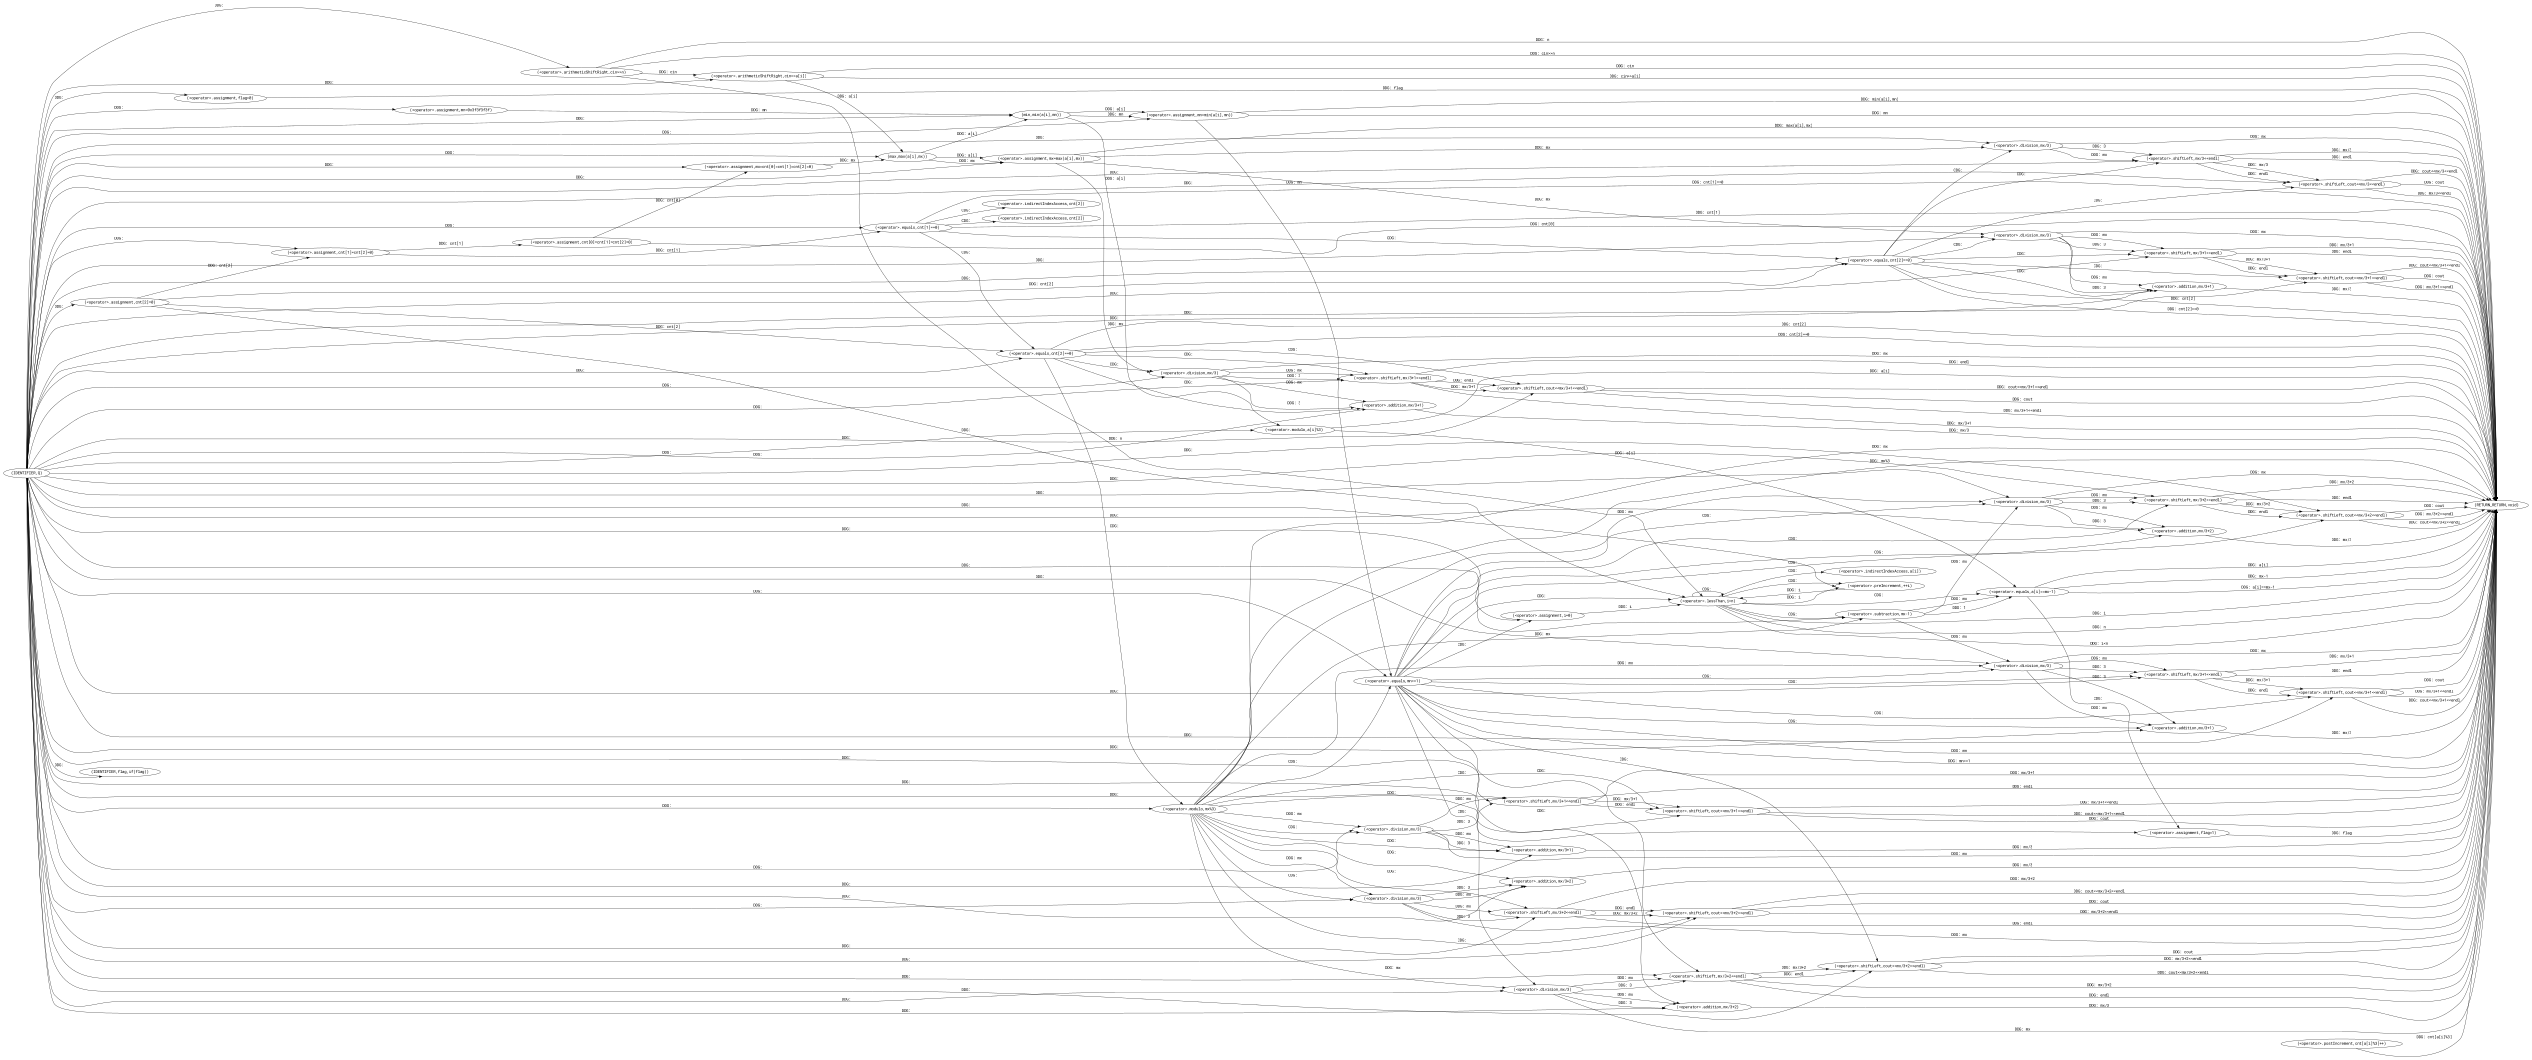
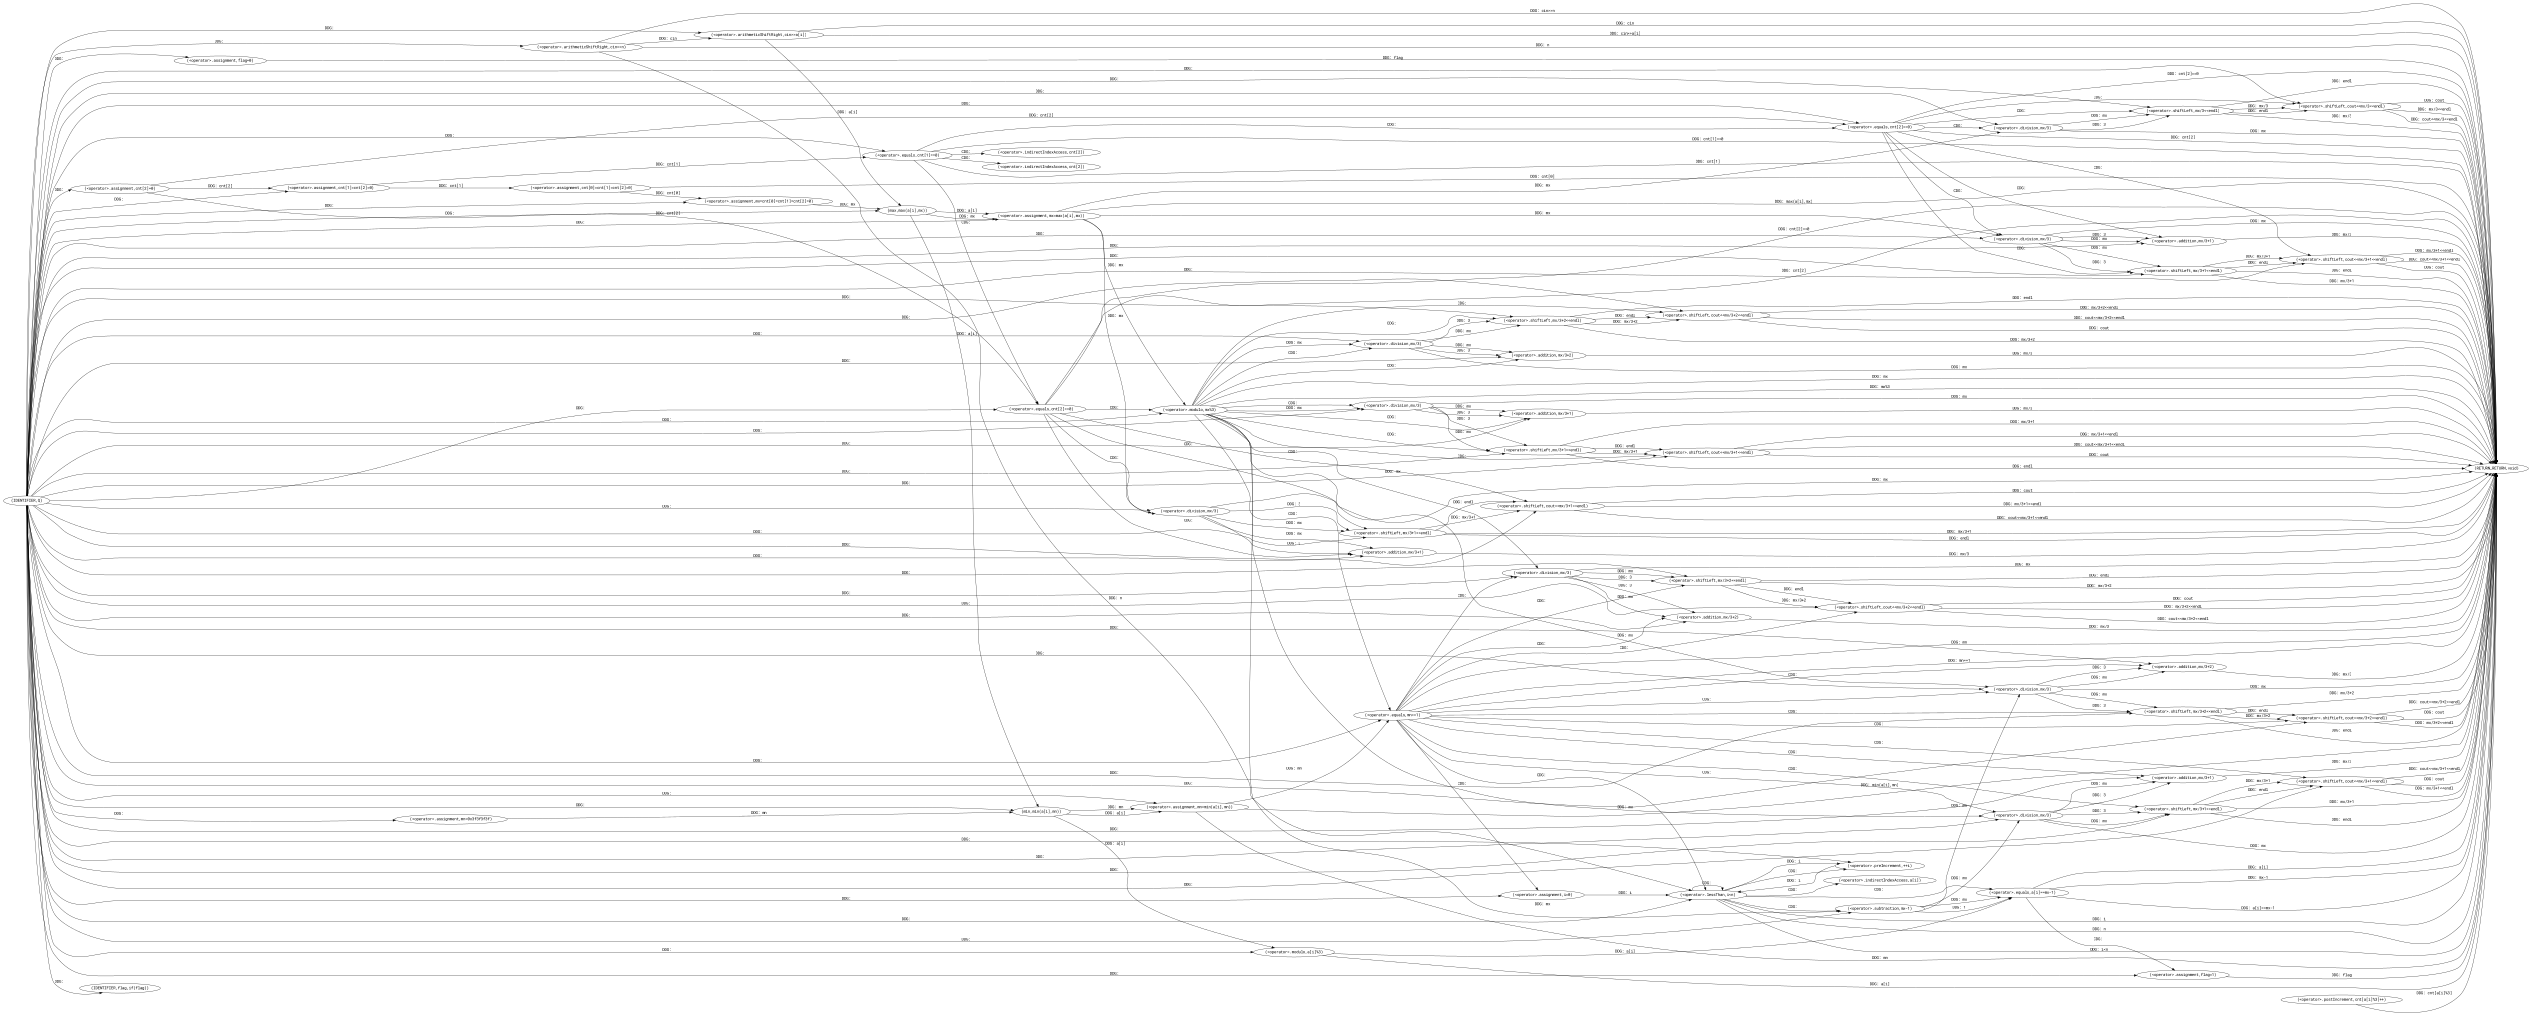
edge "(<operator>.assignment,mx=max(a[i],mx))" -> "(<operator>.modulo,mx%3)": added, label "DDG: mx"
edge "(<operator>.assignment,cnt[2]=0)" -> "(<operator>.lessThan,i<n)": now "(IDENTIFIER,Q)" -> "(<operator>.lessThan,i<n)"
